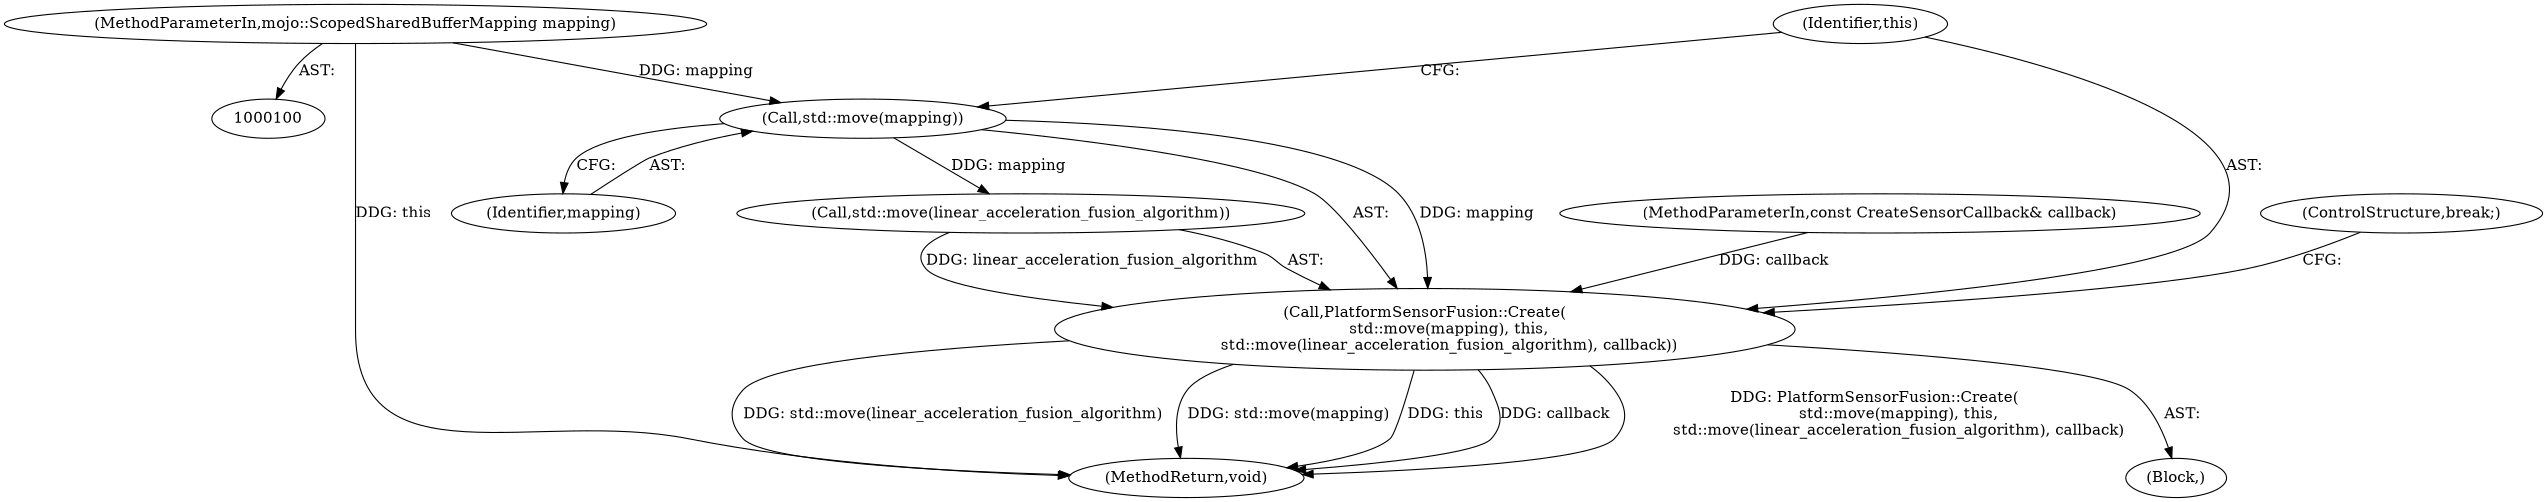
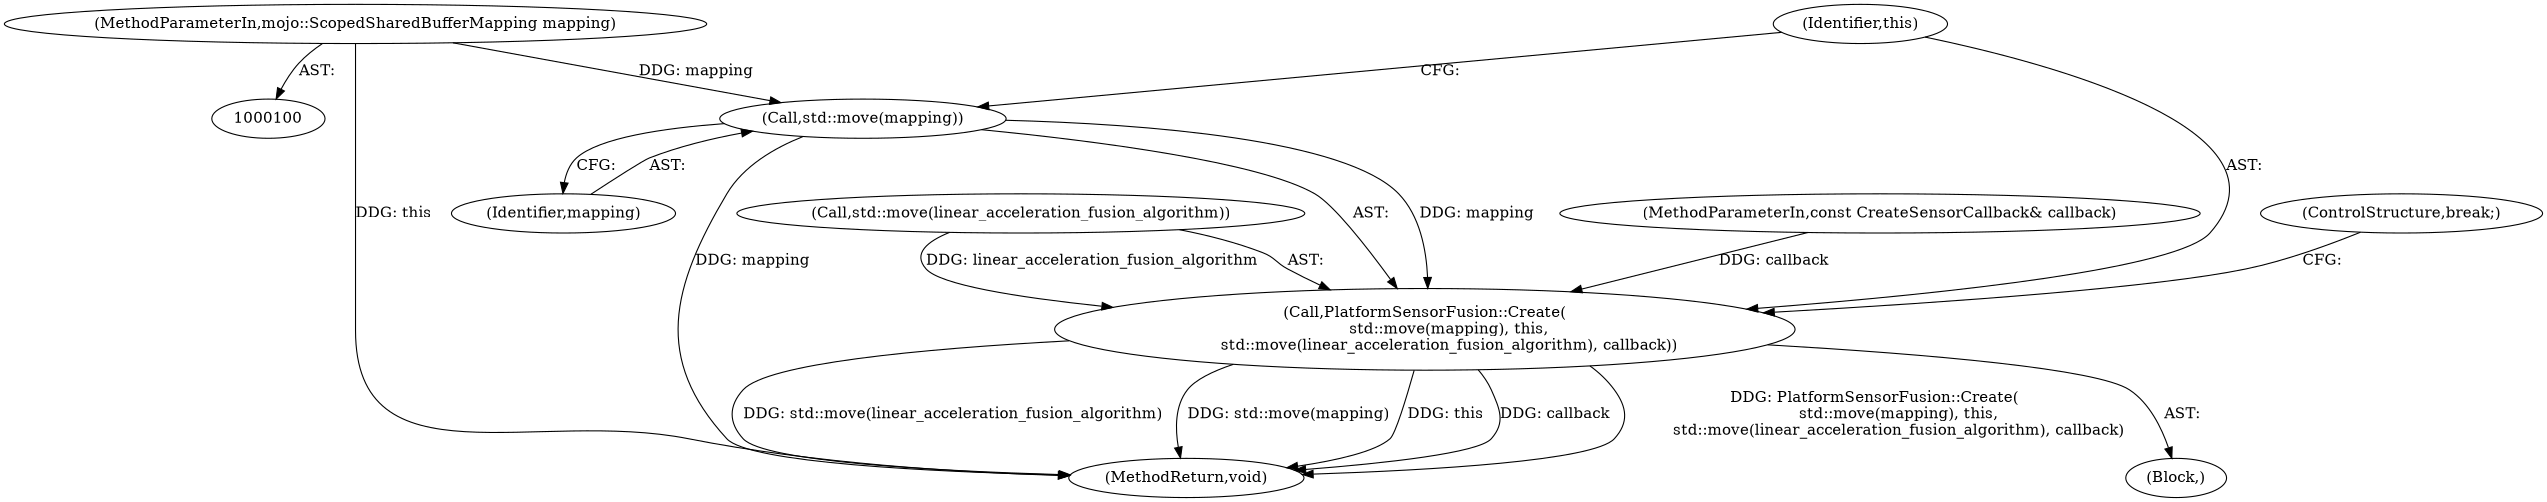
edge "(Call,std::move(mapping))" -> "(Call,std::move(linear_acceleration_fusion_algorithm))": now "(Call,std::move(mapping))" -> "(MethodReturn,void)"
